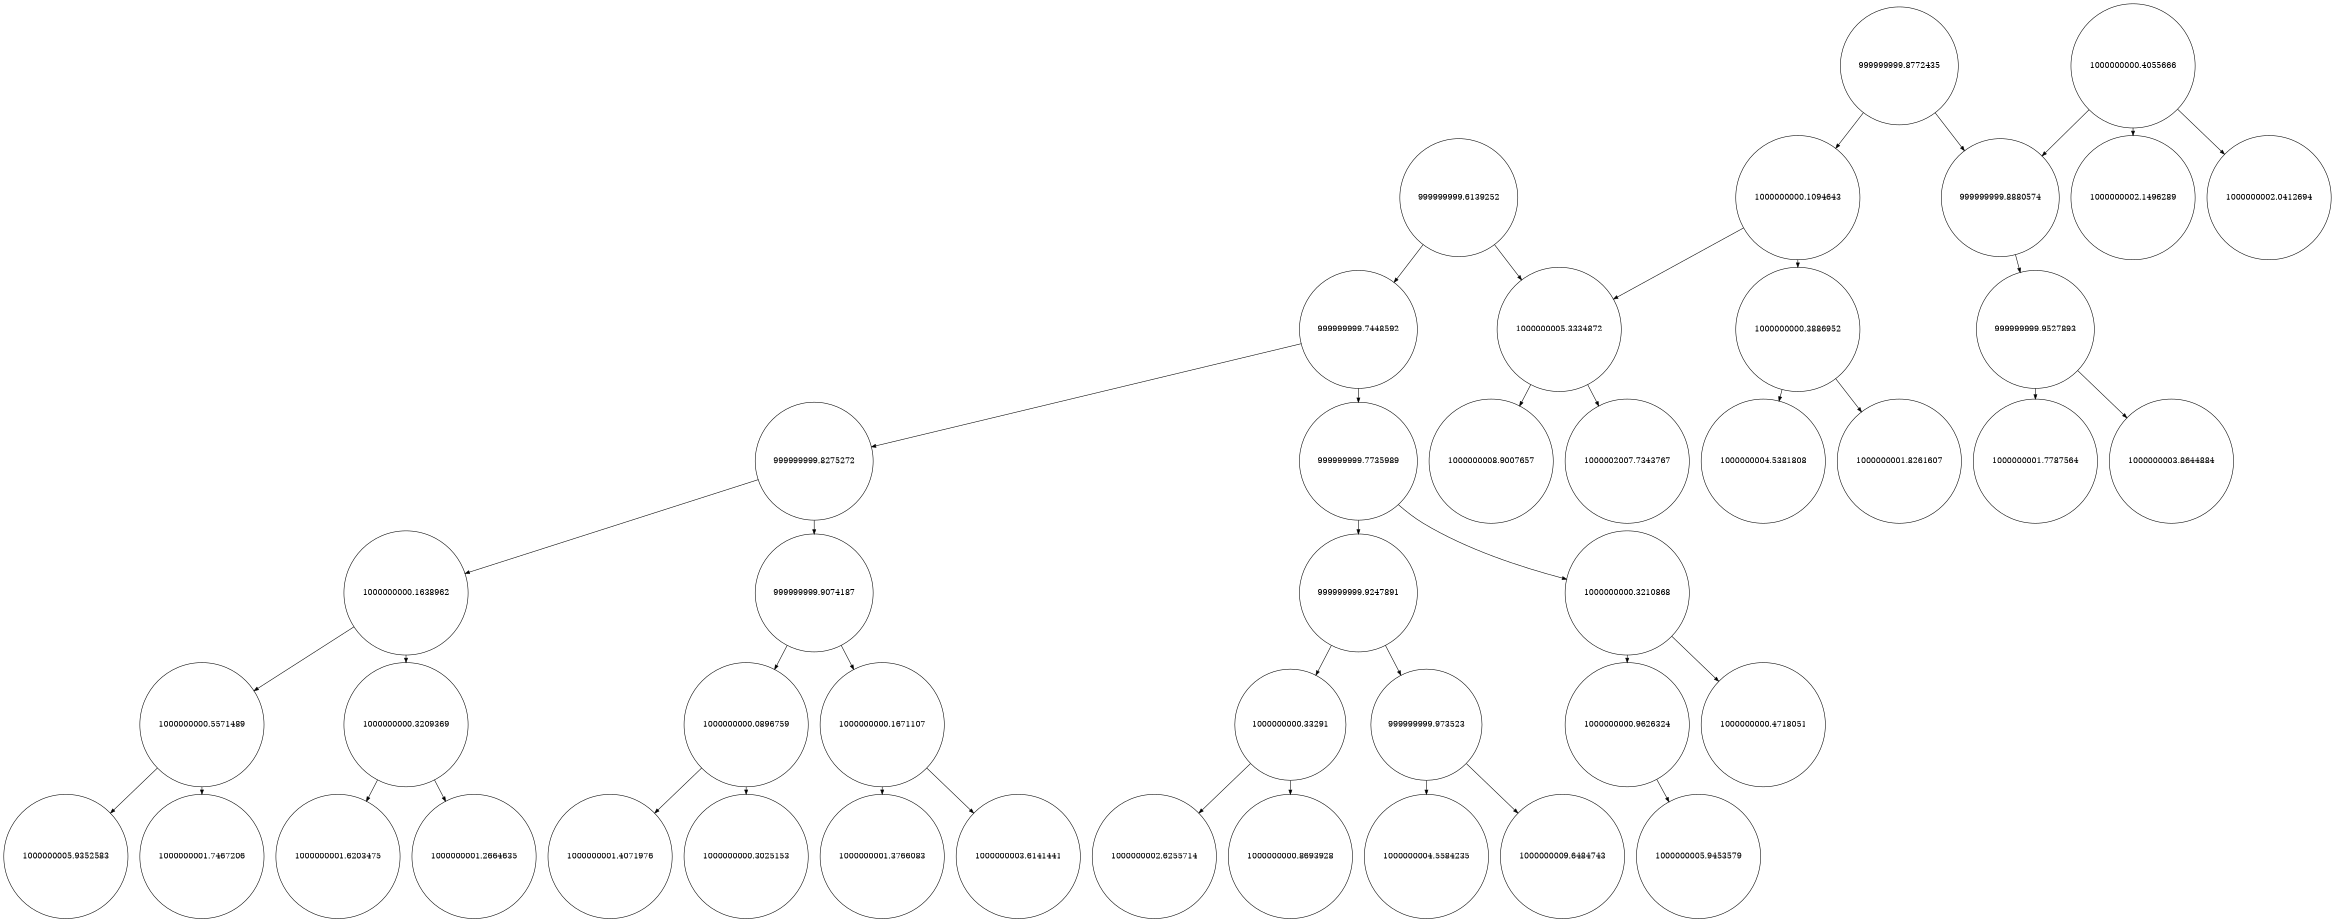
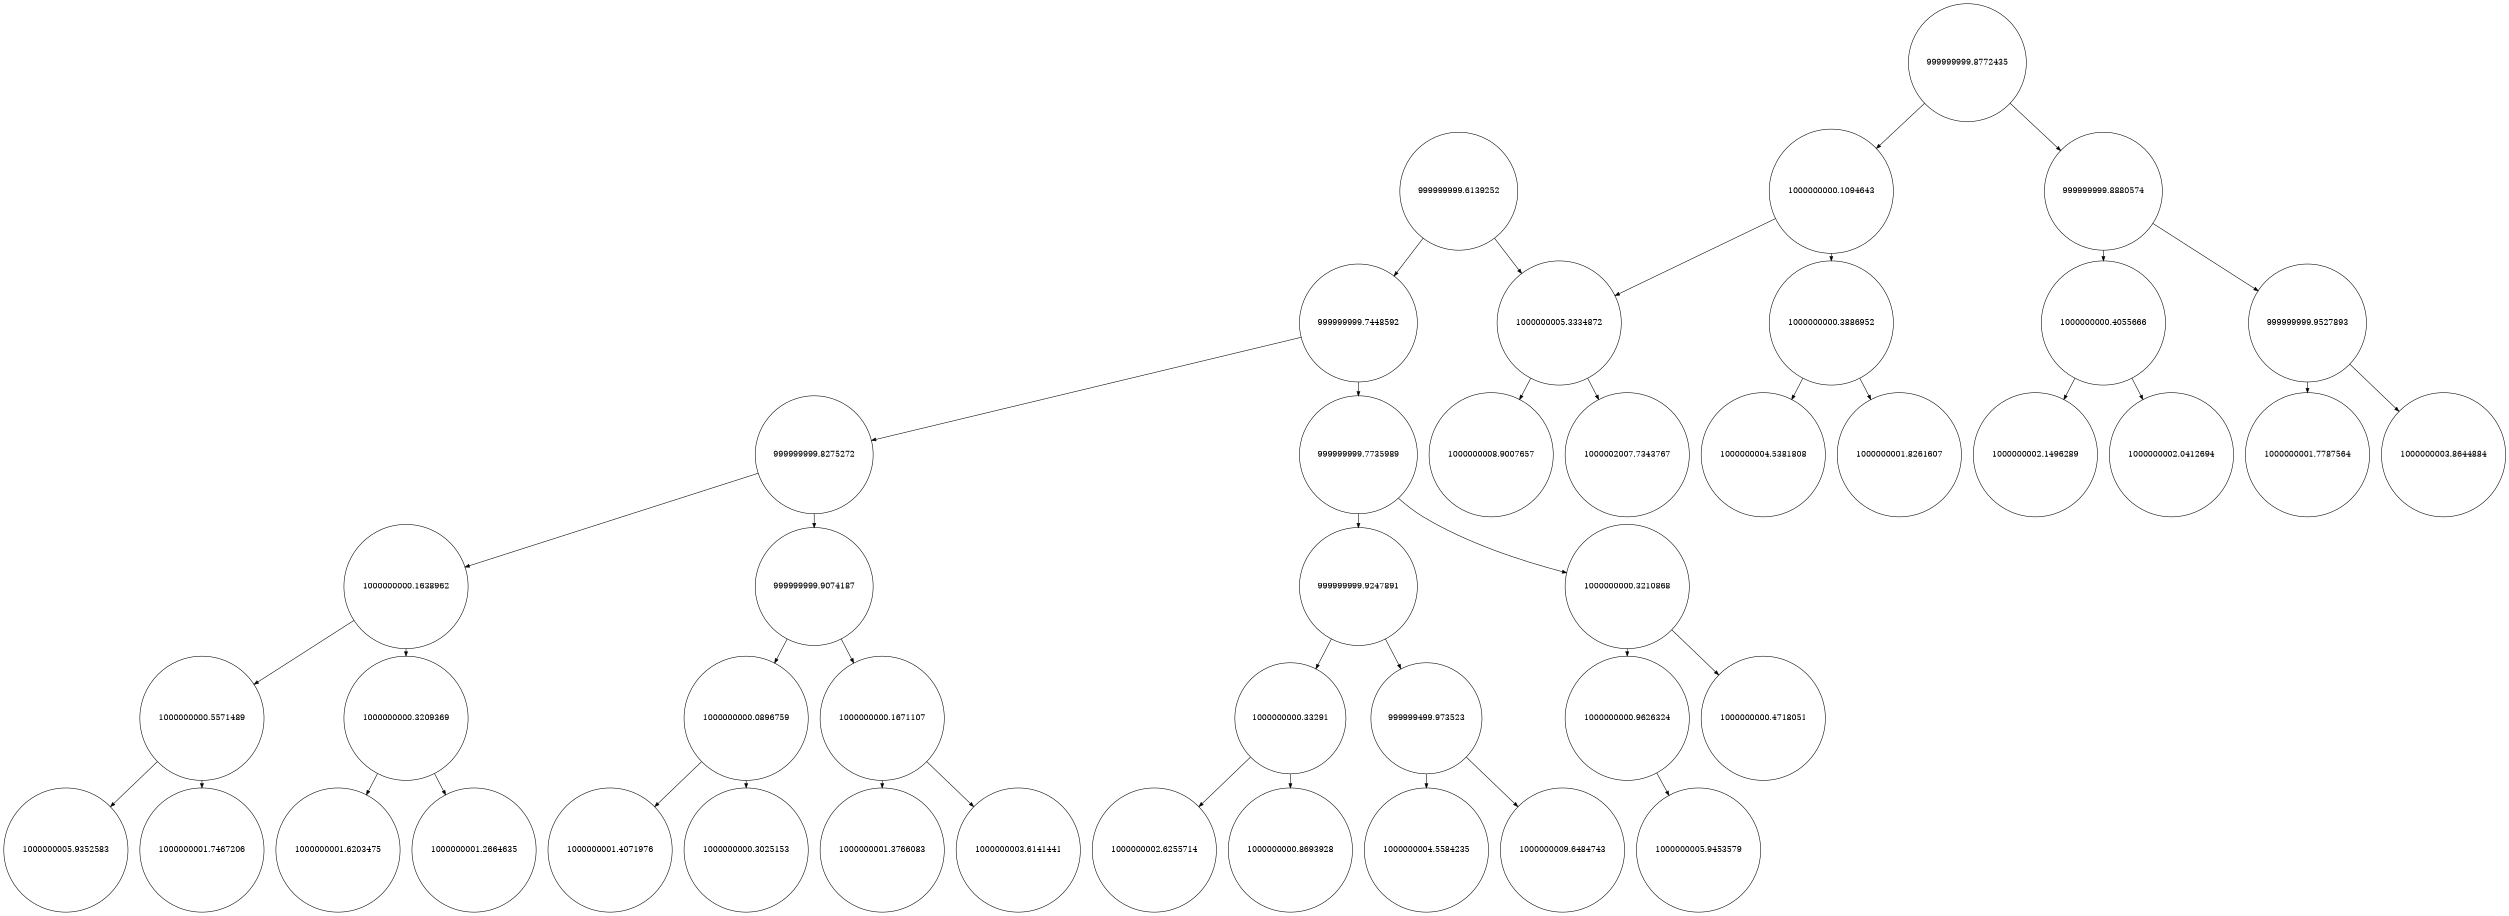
edge "1000000000.4055666" -> "999999999.8880574": reversed
node "999999999.973523": label "999999999.973523" -> "999999499.973523"
